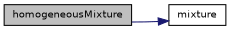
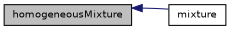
edge "homogeneousMixture" -> "mixture": reversed
